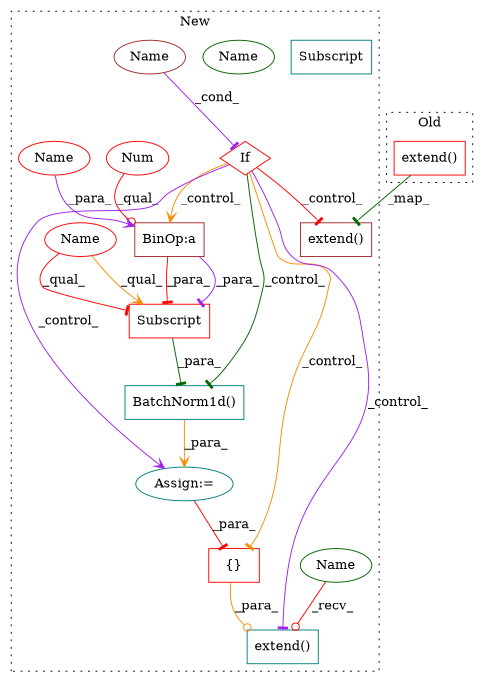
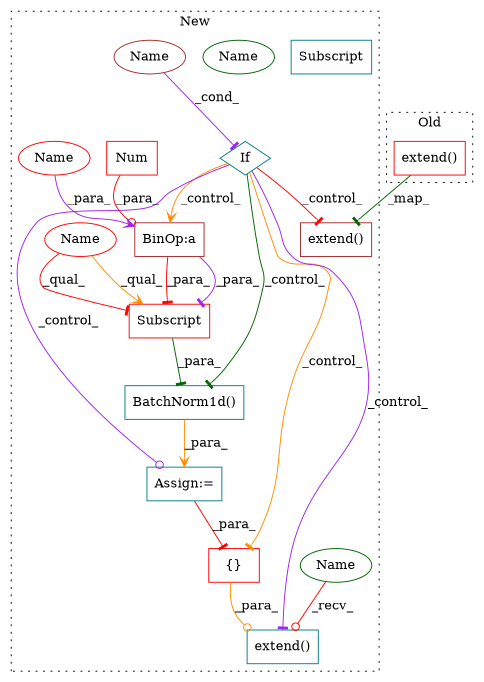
node "Num": shape ellipse -> box
node "If": color red -> teal
edge "Num" -> "BinOp:a": label "_qual_" -> "_para_"
edge "If" -> "Assign:=": arrowhead vee -> odot
node "Assign:=": shape ellipse -> box
